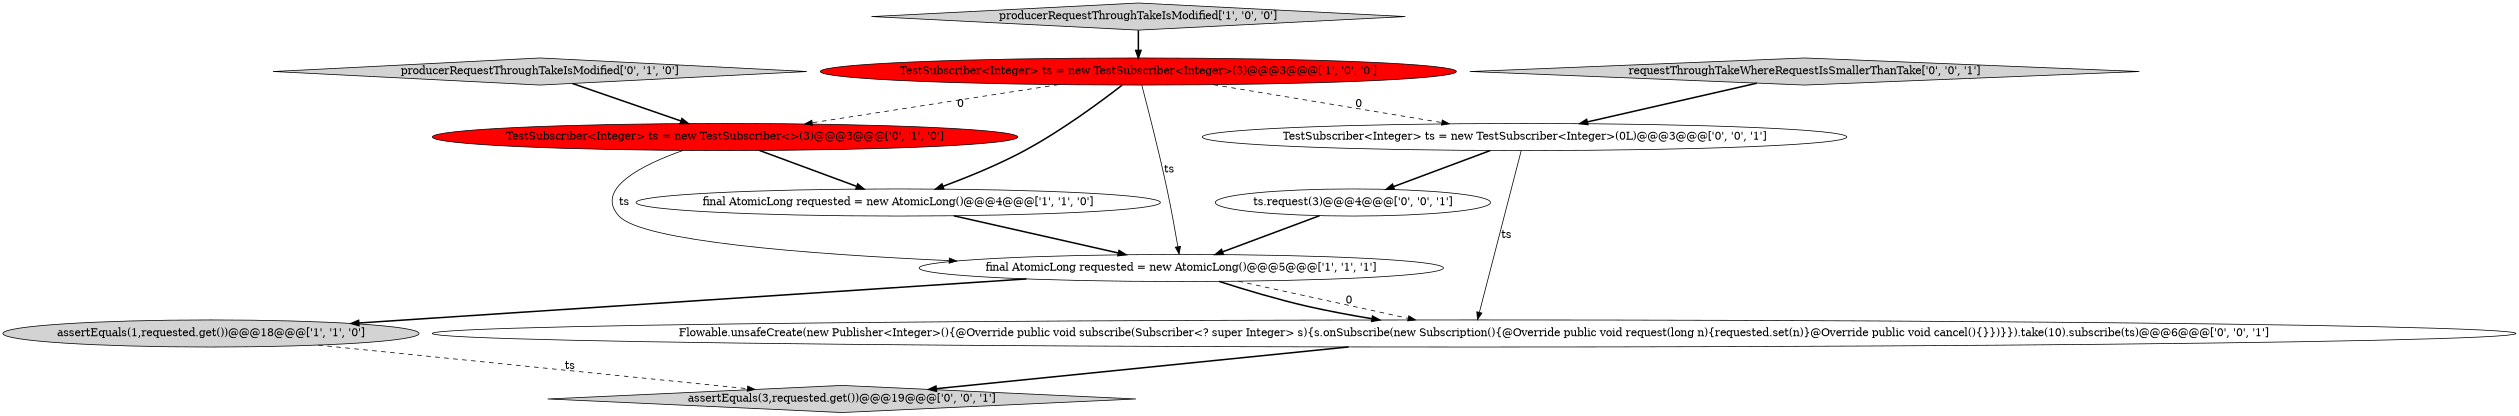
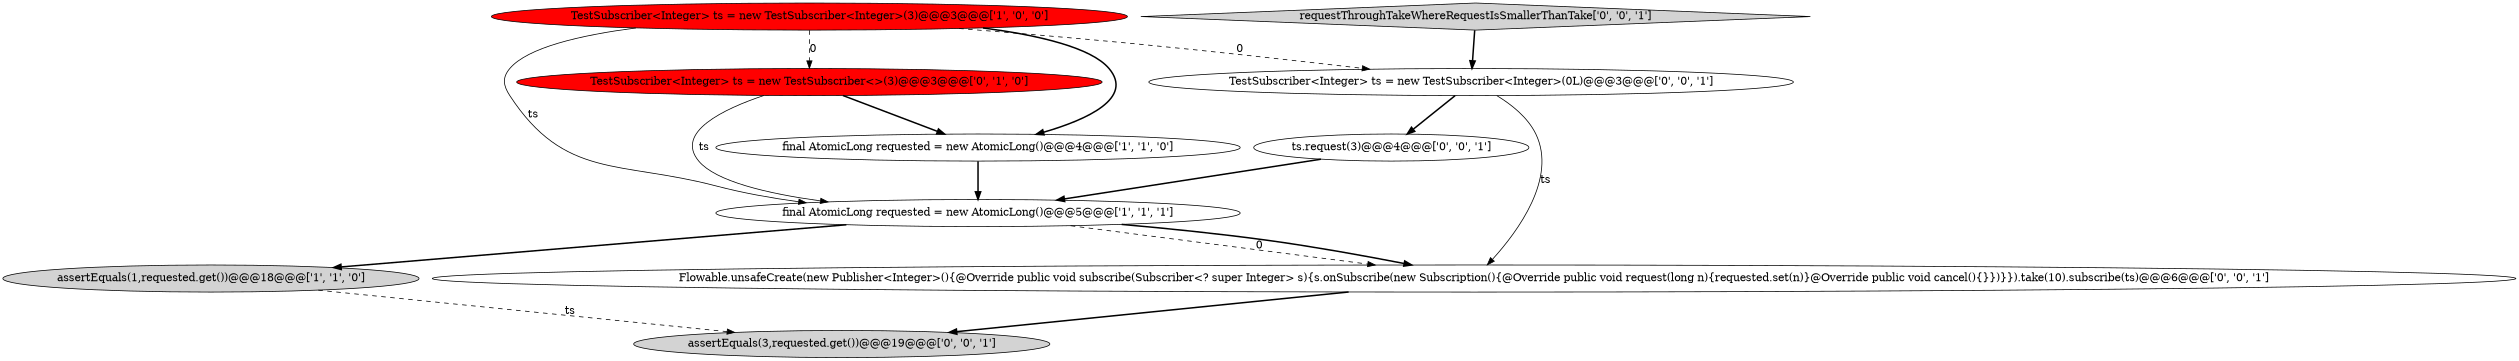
node "producerRequestThroughTakeIsModified['1', '0', '0']": removed
node "producerRequestThroughTakeIsModified['0', '1', '0']": removed
node "assertEquals(3,requested.get())@@@19@@@['0', '0', '1']": shape diamond -> ellipse
